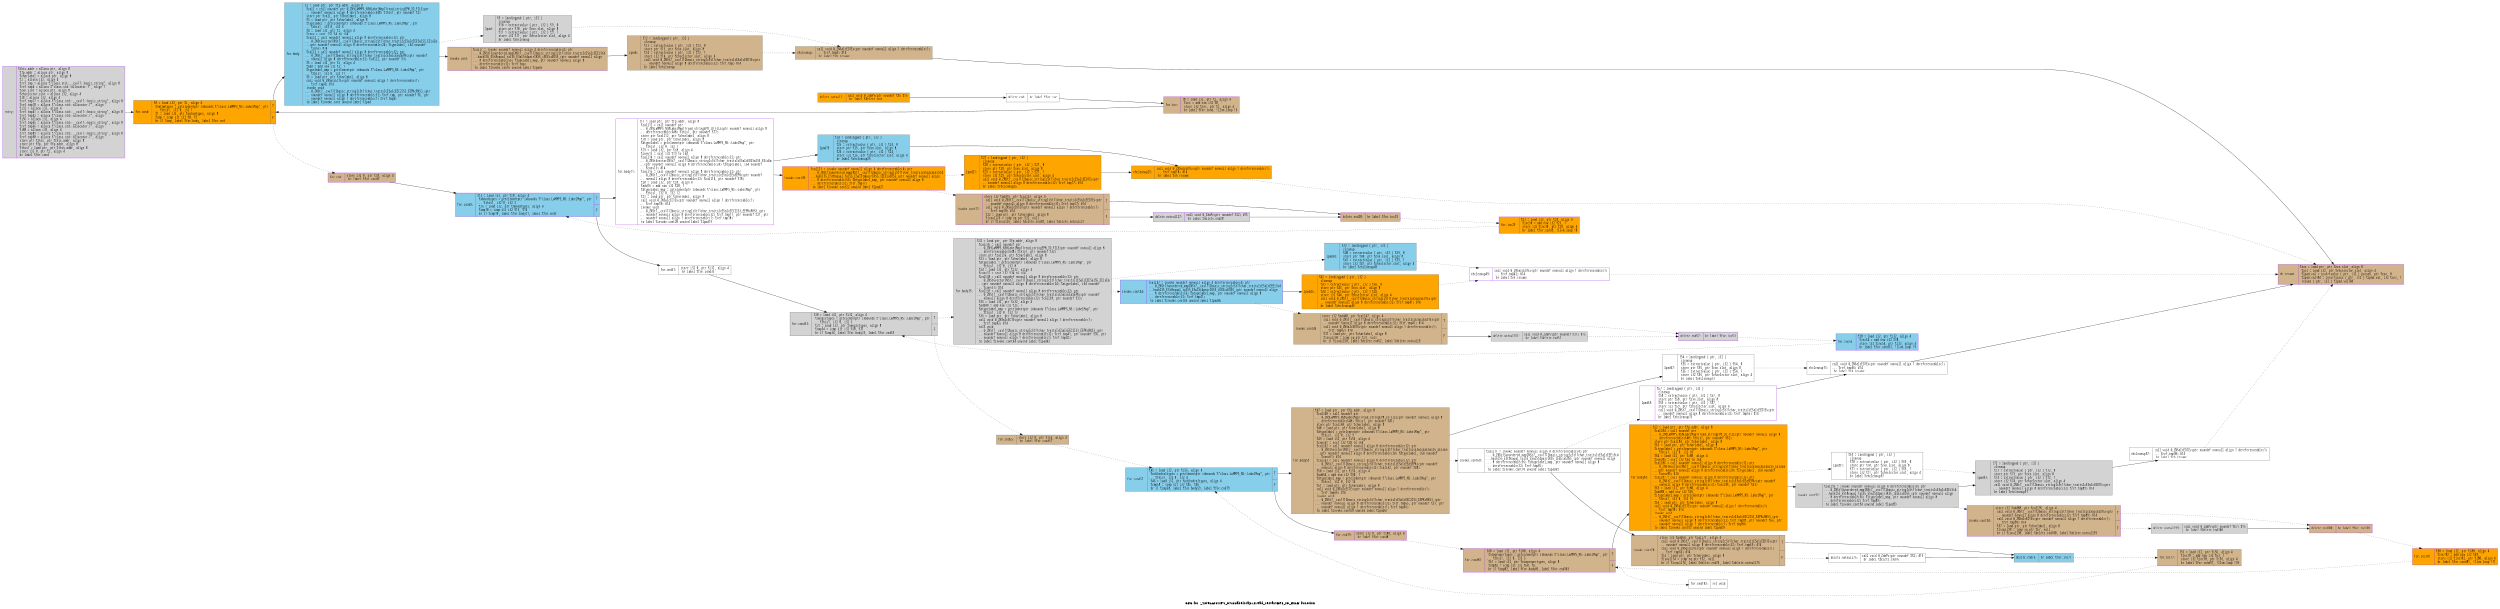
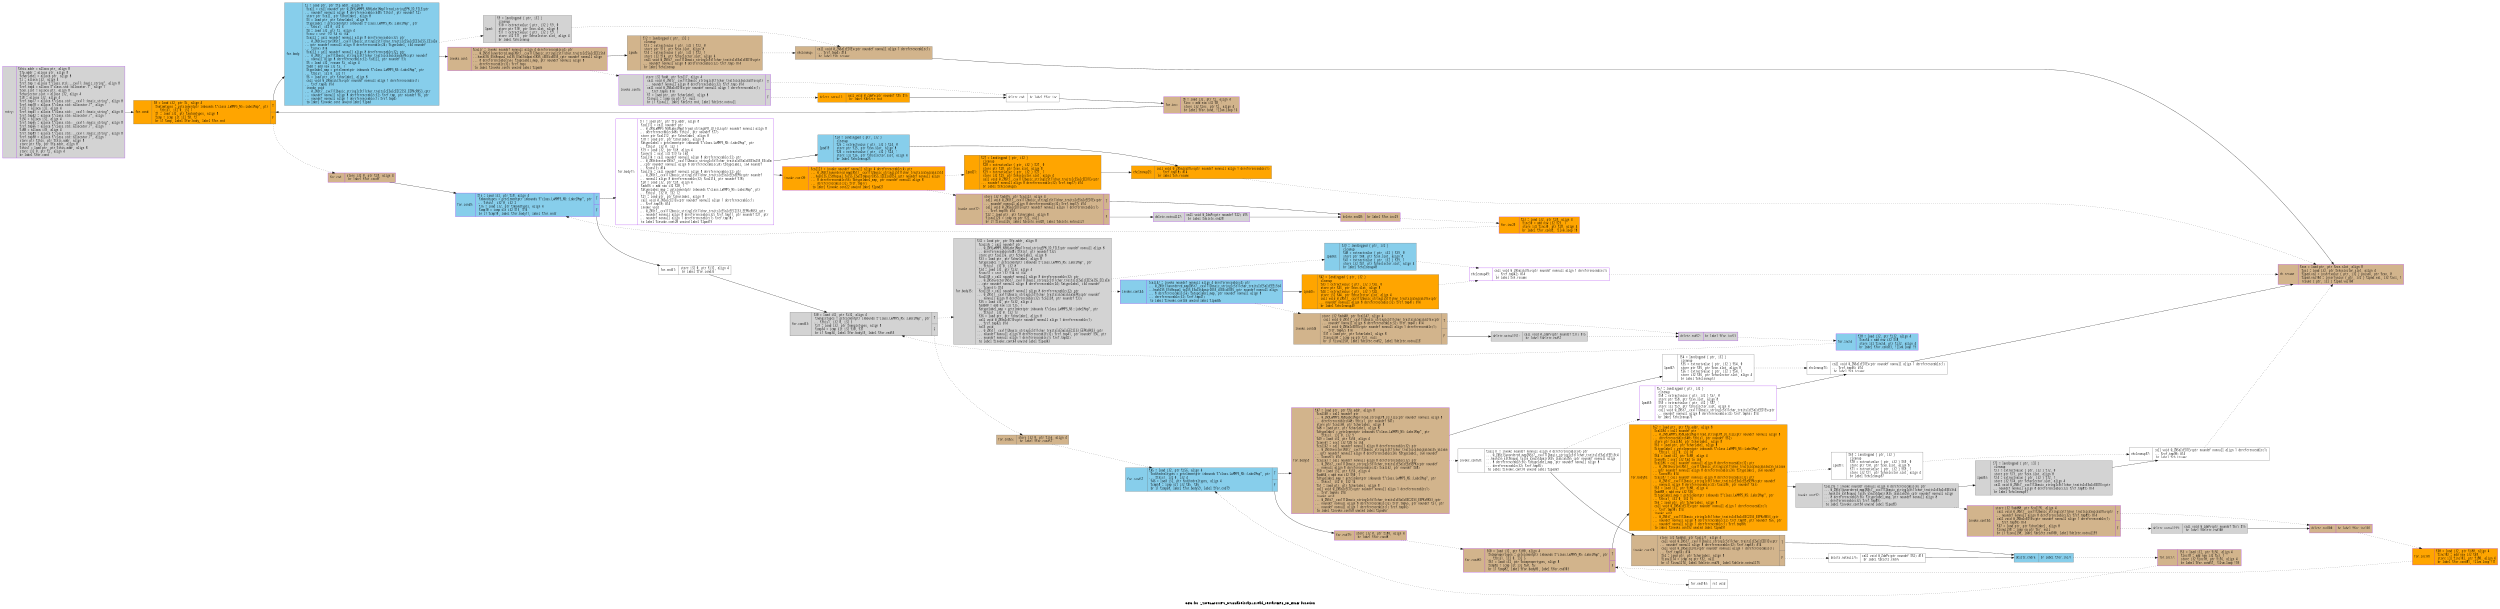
node "for.body:": text "%5 = load i32, ptr %i, align 4" -> "%5 = load i32, resume %i, align 4"
node "invoke.cont6:": added
edge "lpad91:" -> "lpad93:": now "lpad91:" -> "ehcleanup97:"
